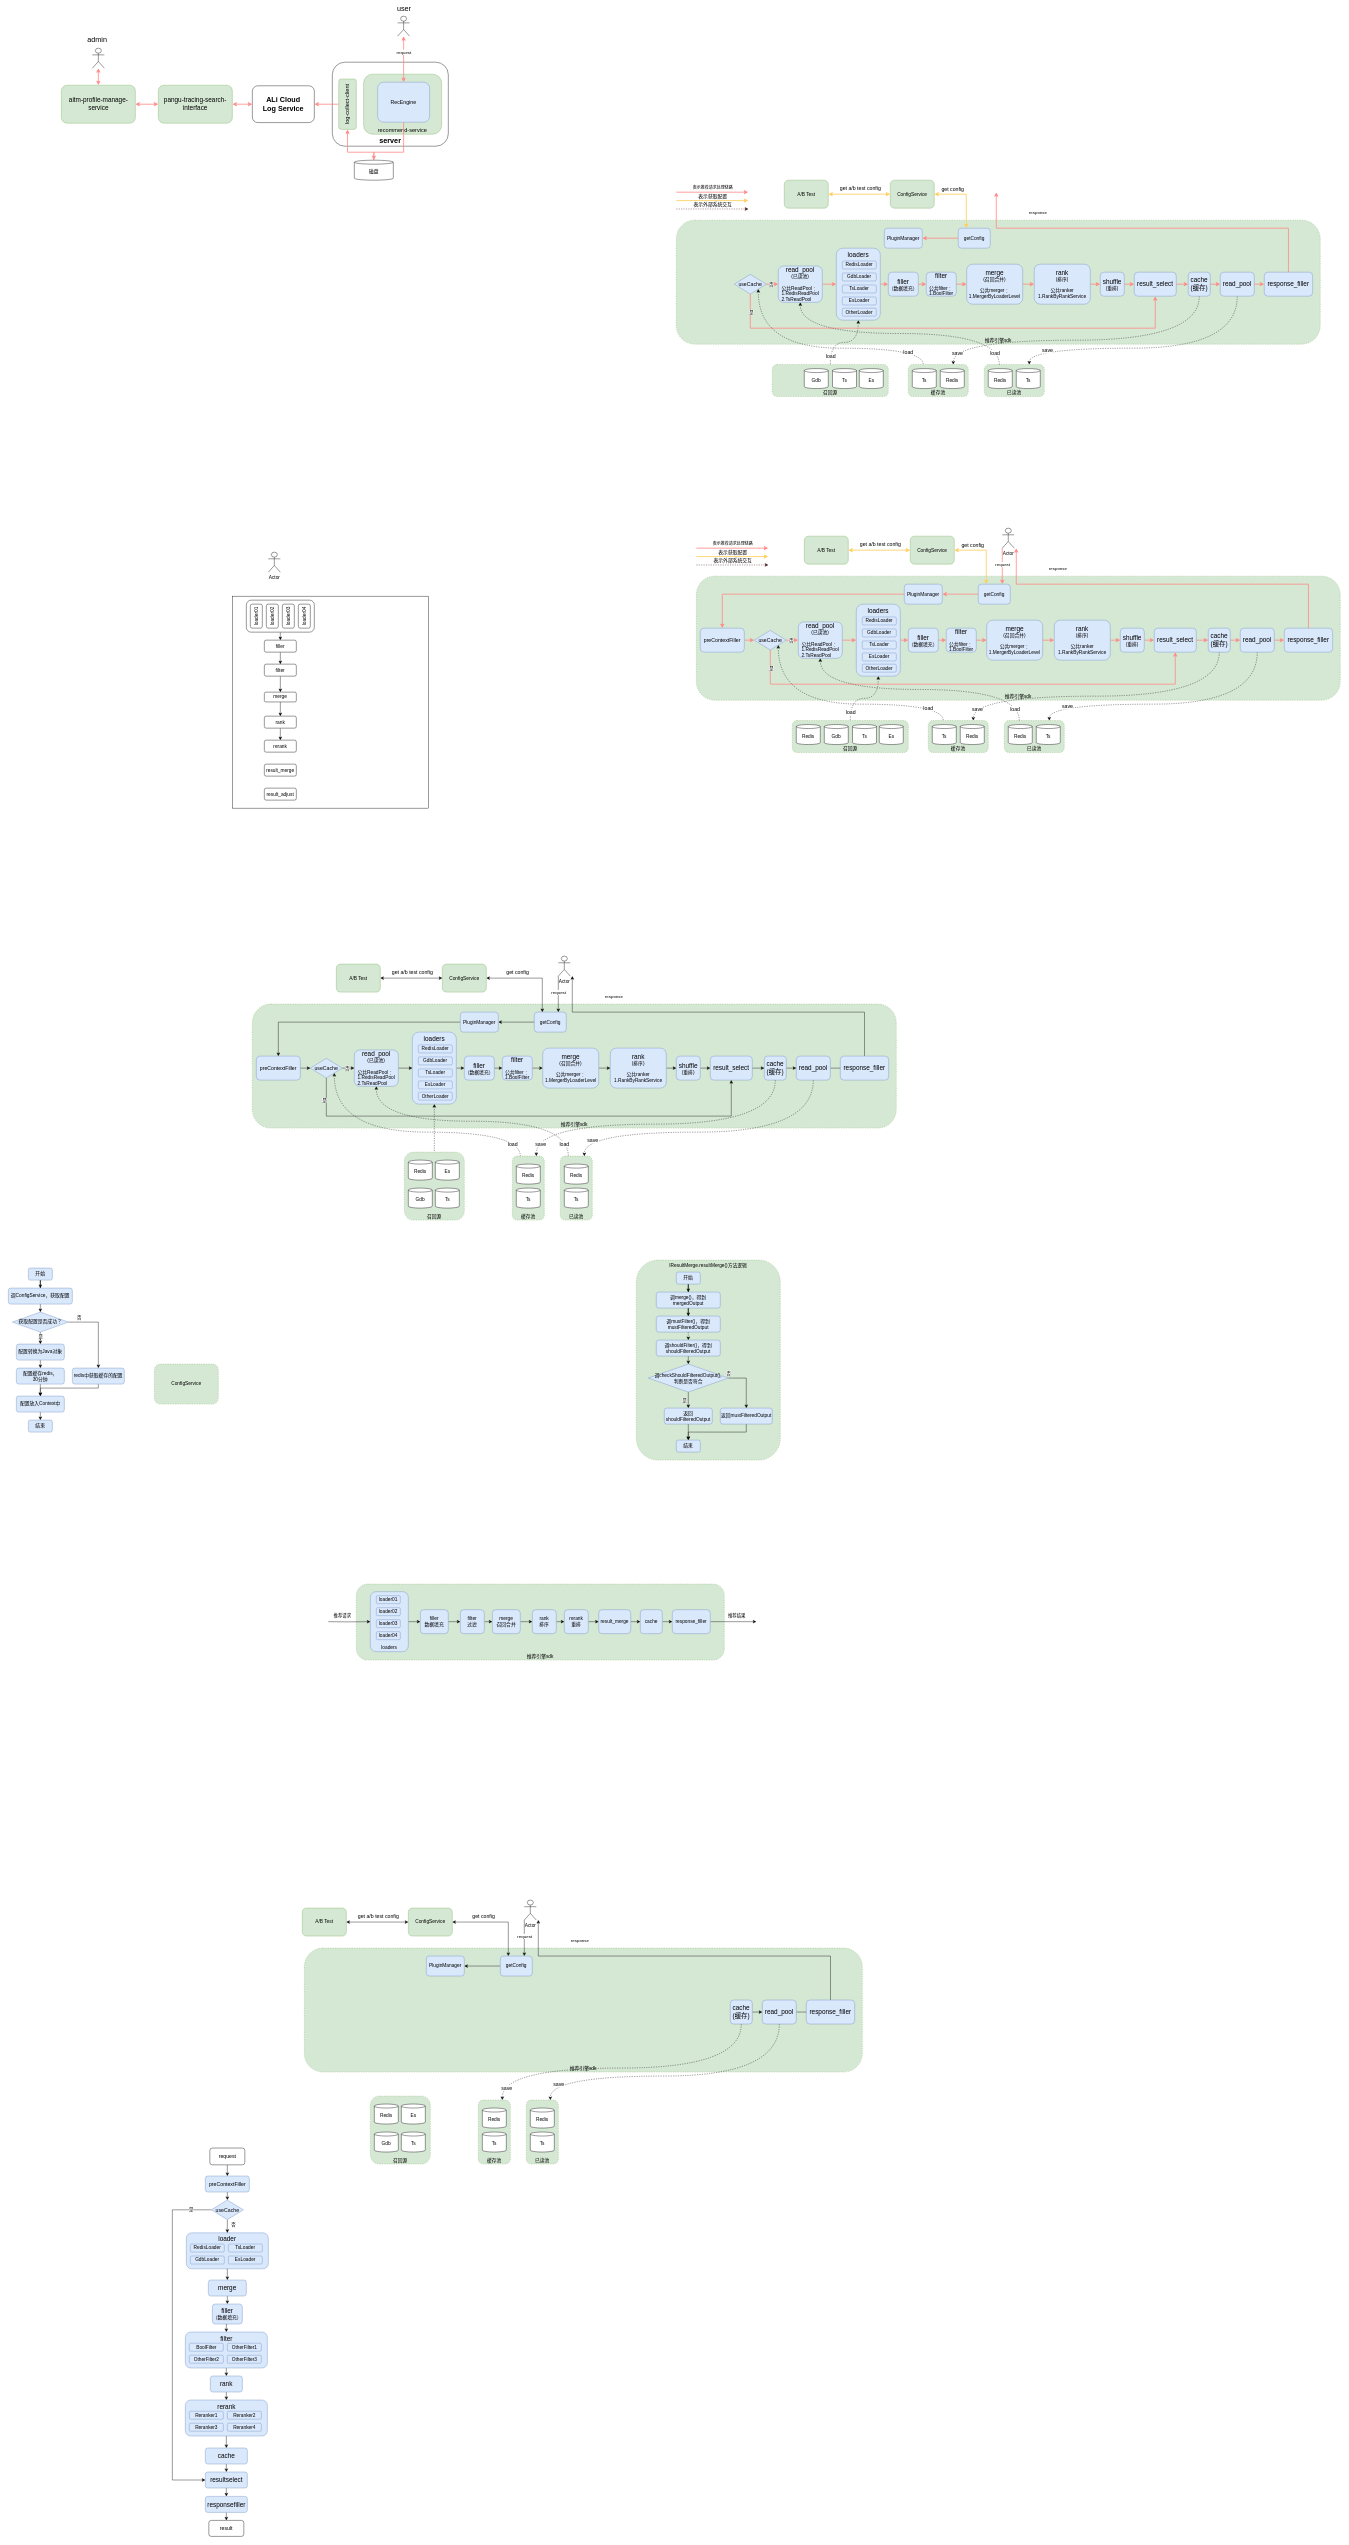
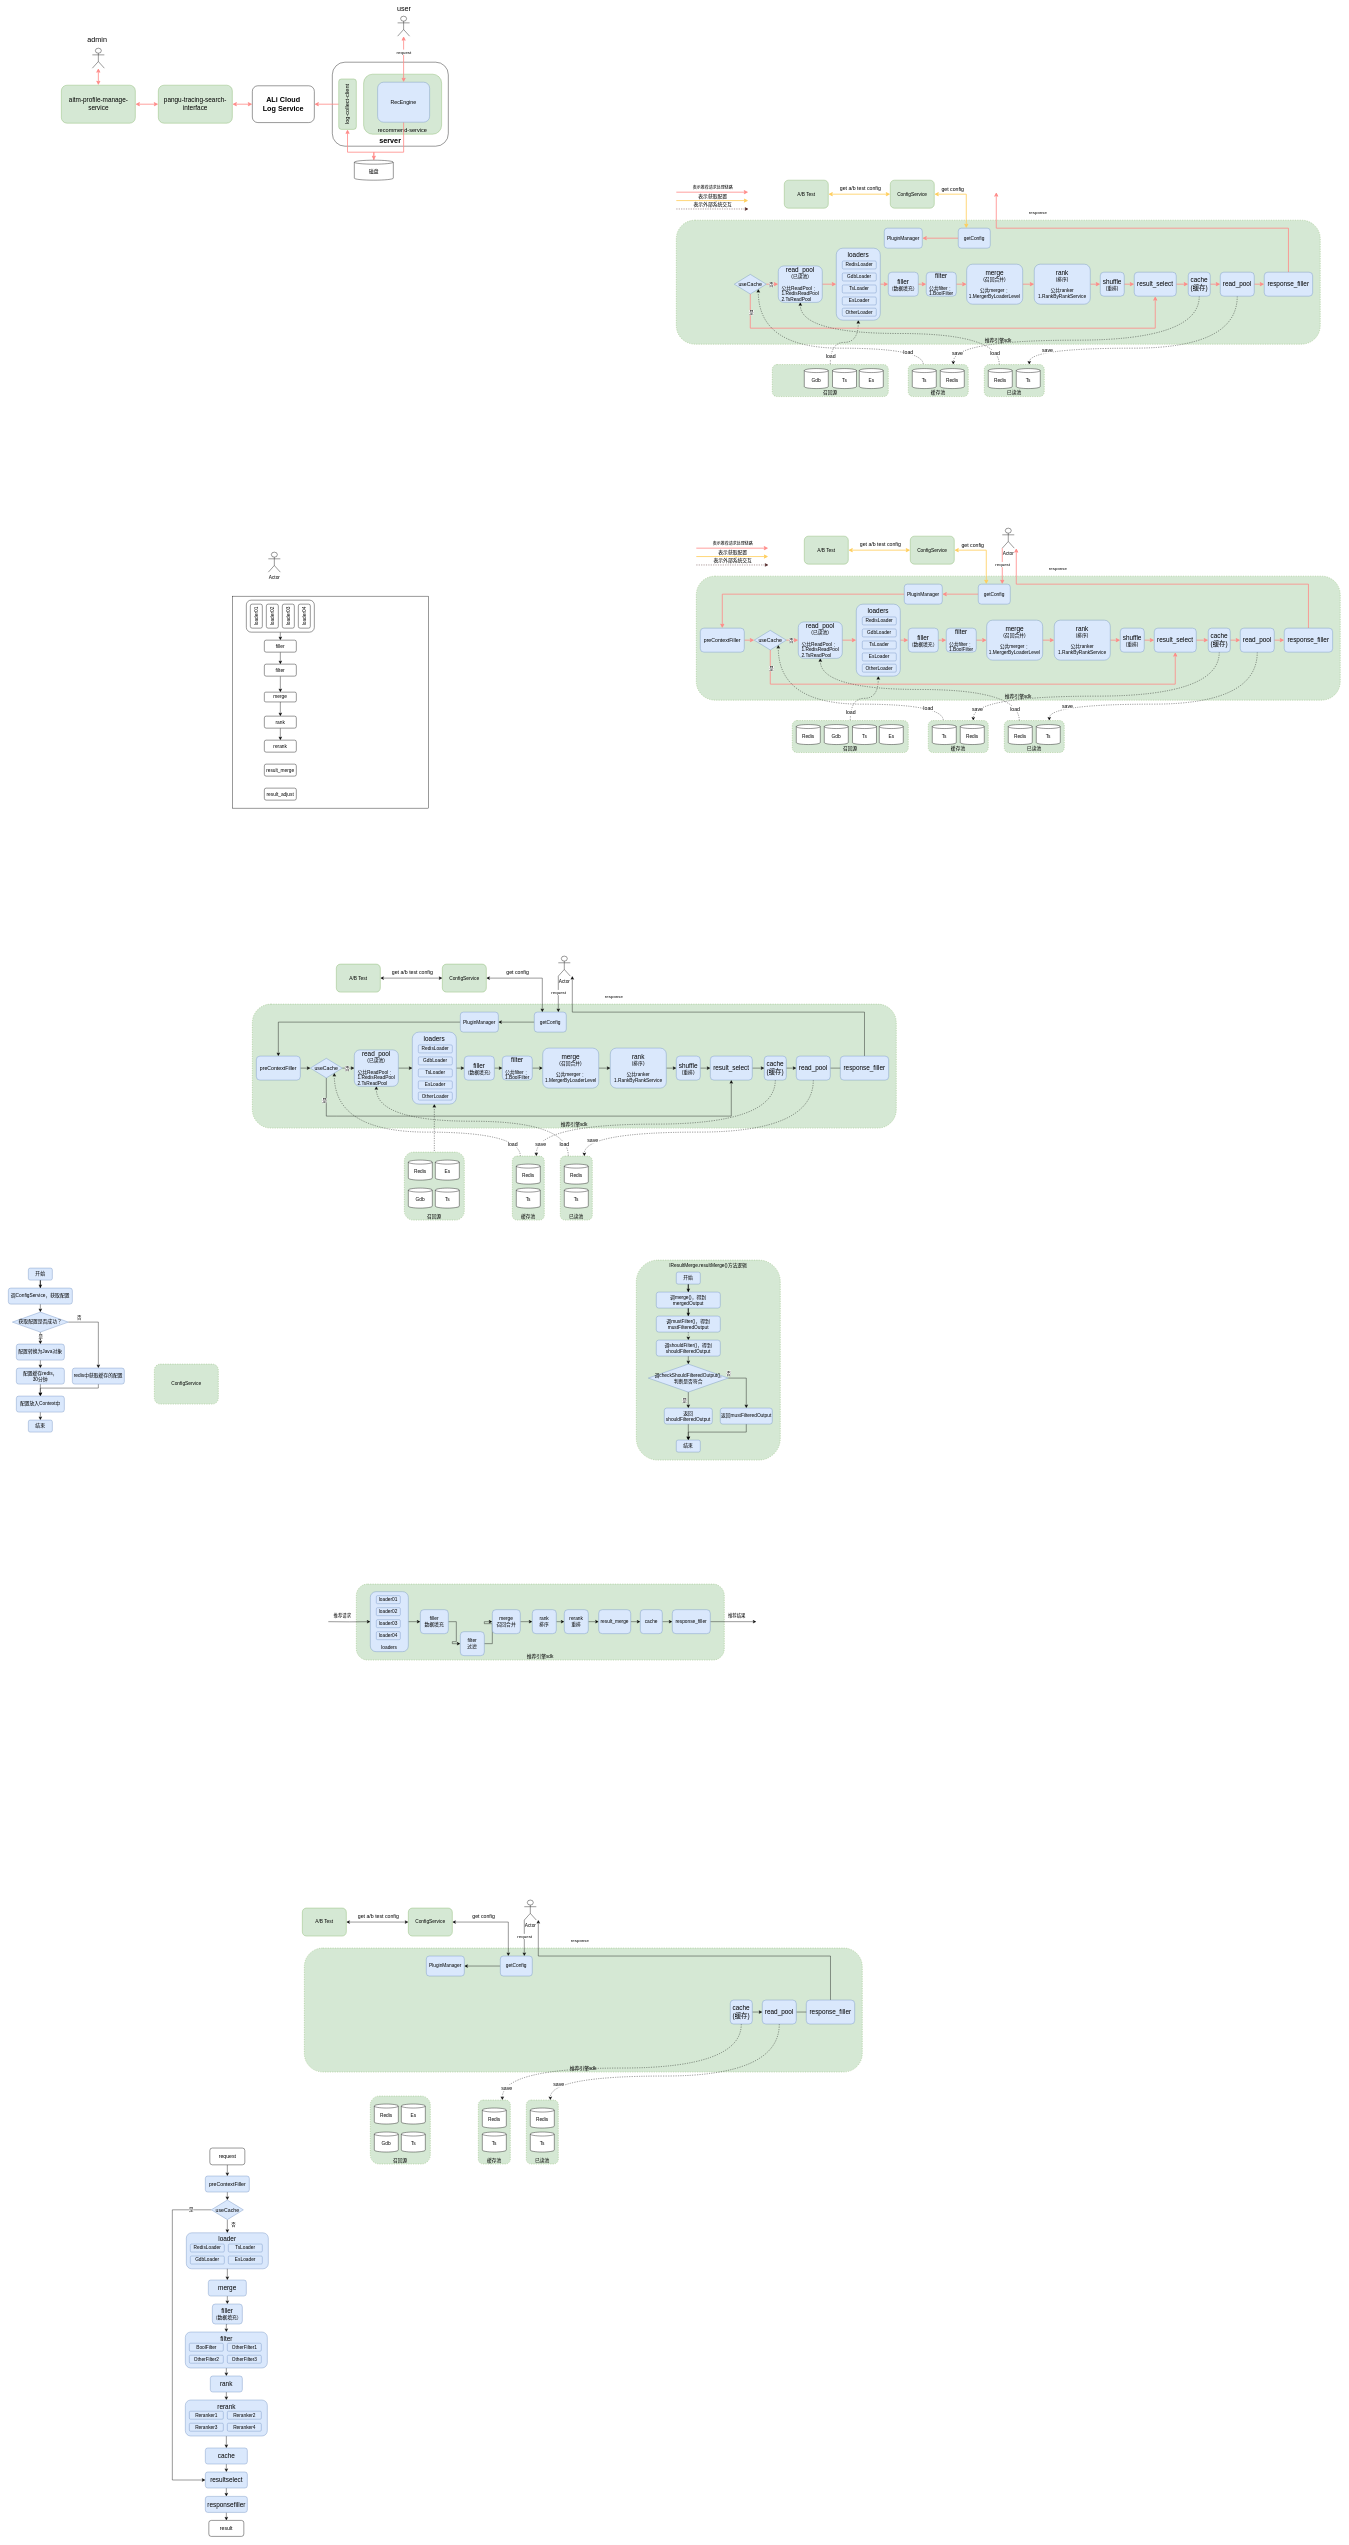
node "filter 过滤": moved (472, 1622) -> (472, 1644)
